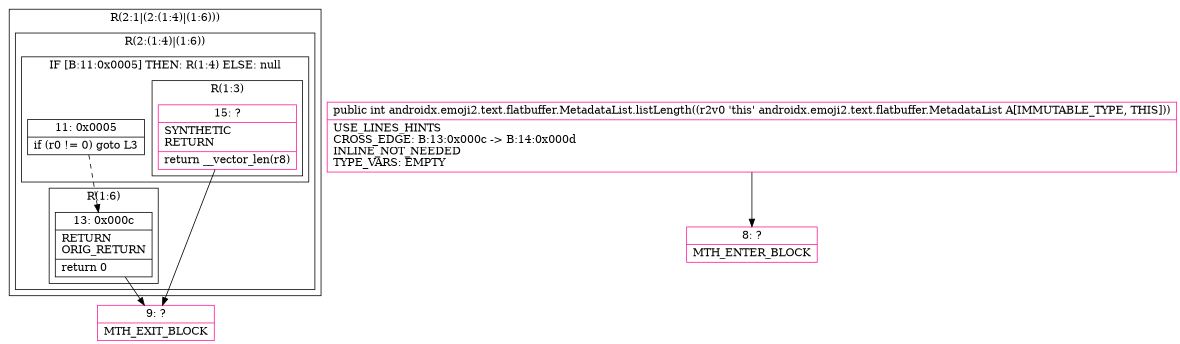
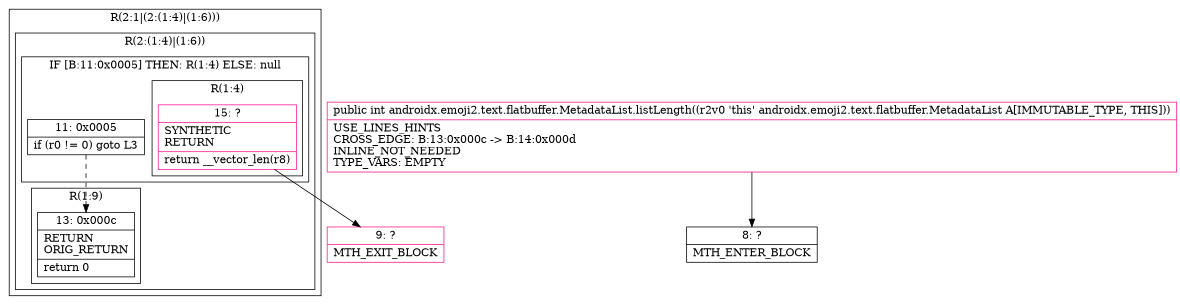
cluster "R(1:3)": label "R(1:3)" -> "R(1:4)"
cluster "R(1:6)": label "R(1:6)" -> "R(1:9)"
node "8: ?": color deeppink -> black
edge "13: 0x000c" -> "9: ?": removed
